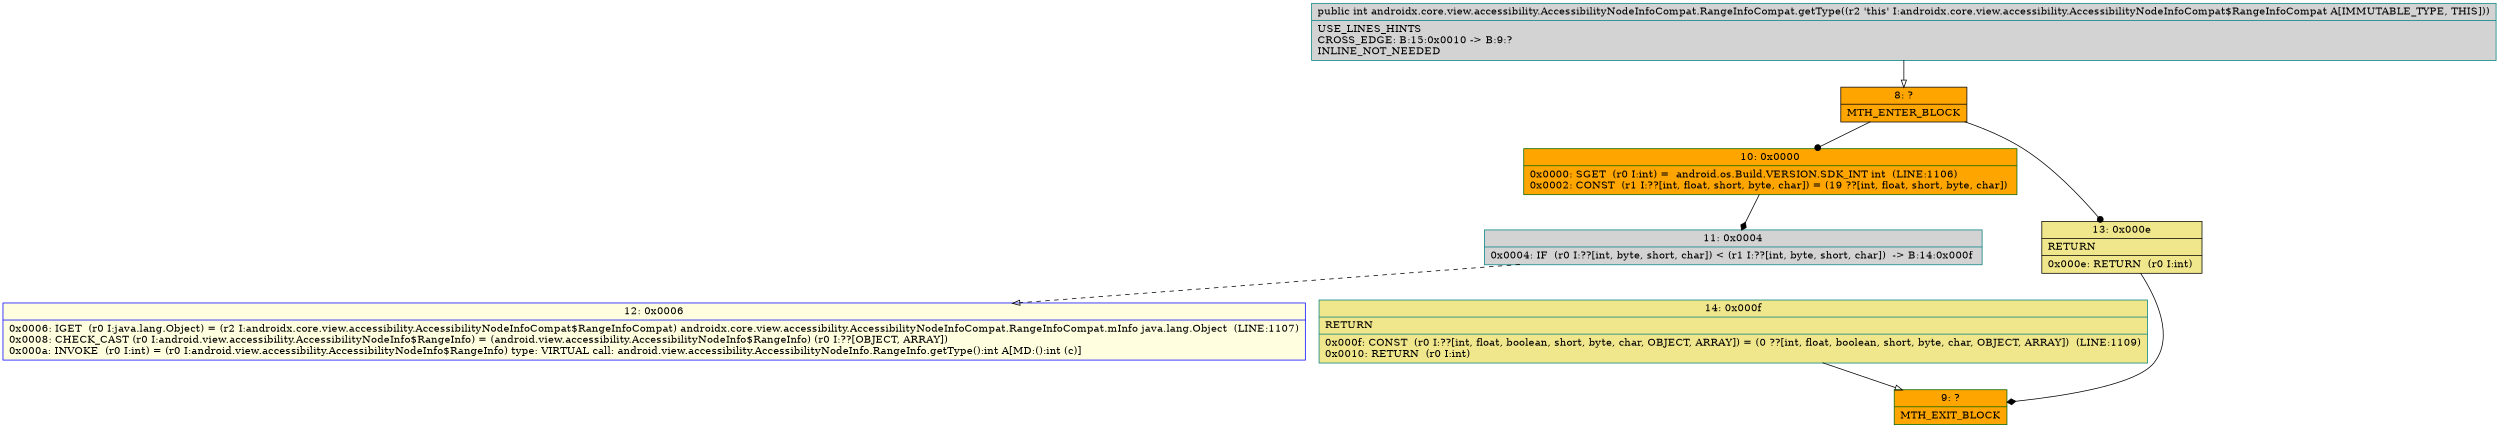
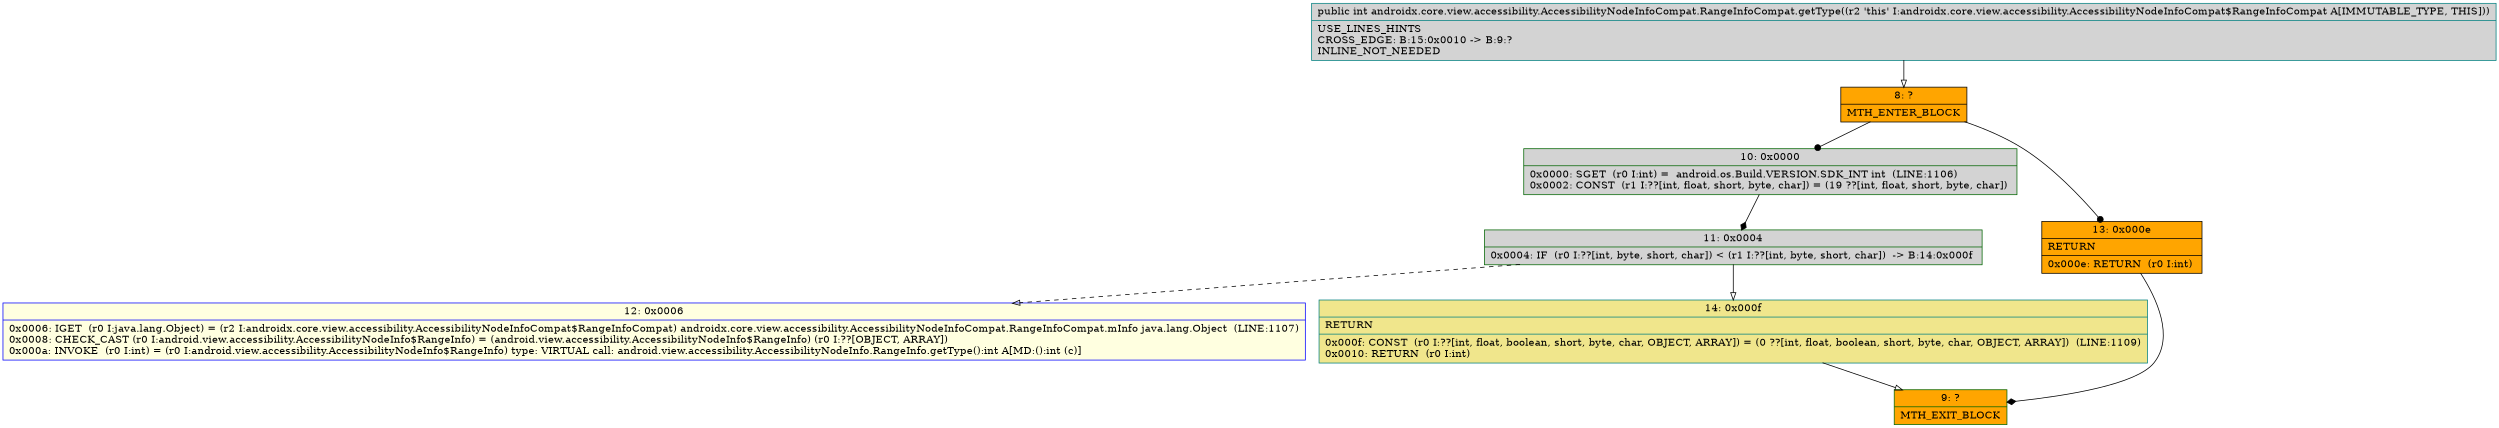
node "10: 0x0000": fillcolor orange -> lightgrey
node "11: 0x0004": color teal -> darkgreen
node "13: 0x000e": fillcolor khaki -> orange
edge "11: 0x0004" -> "14: 0x000f": added
